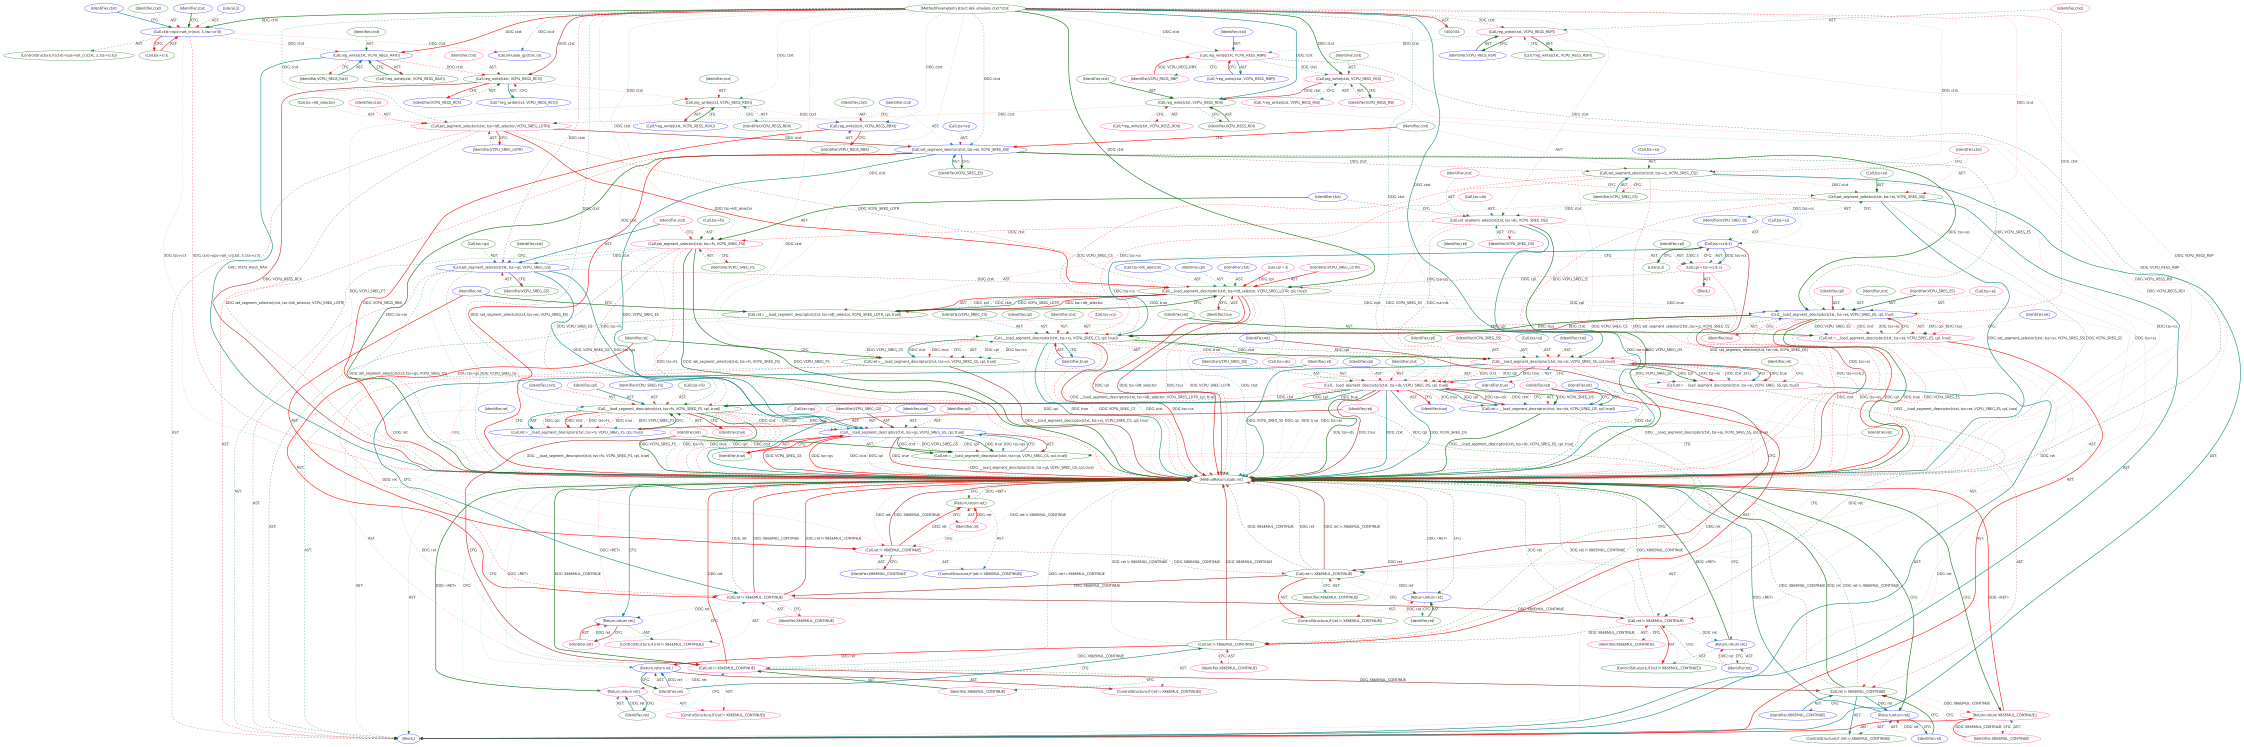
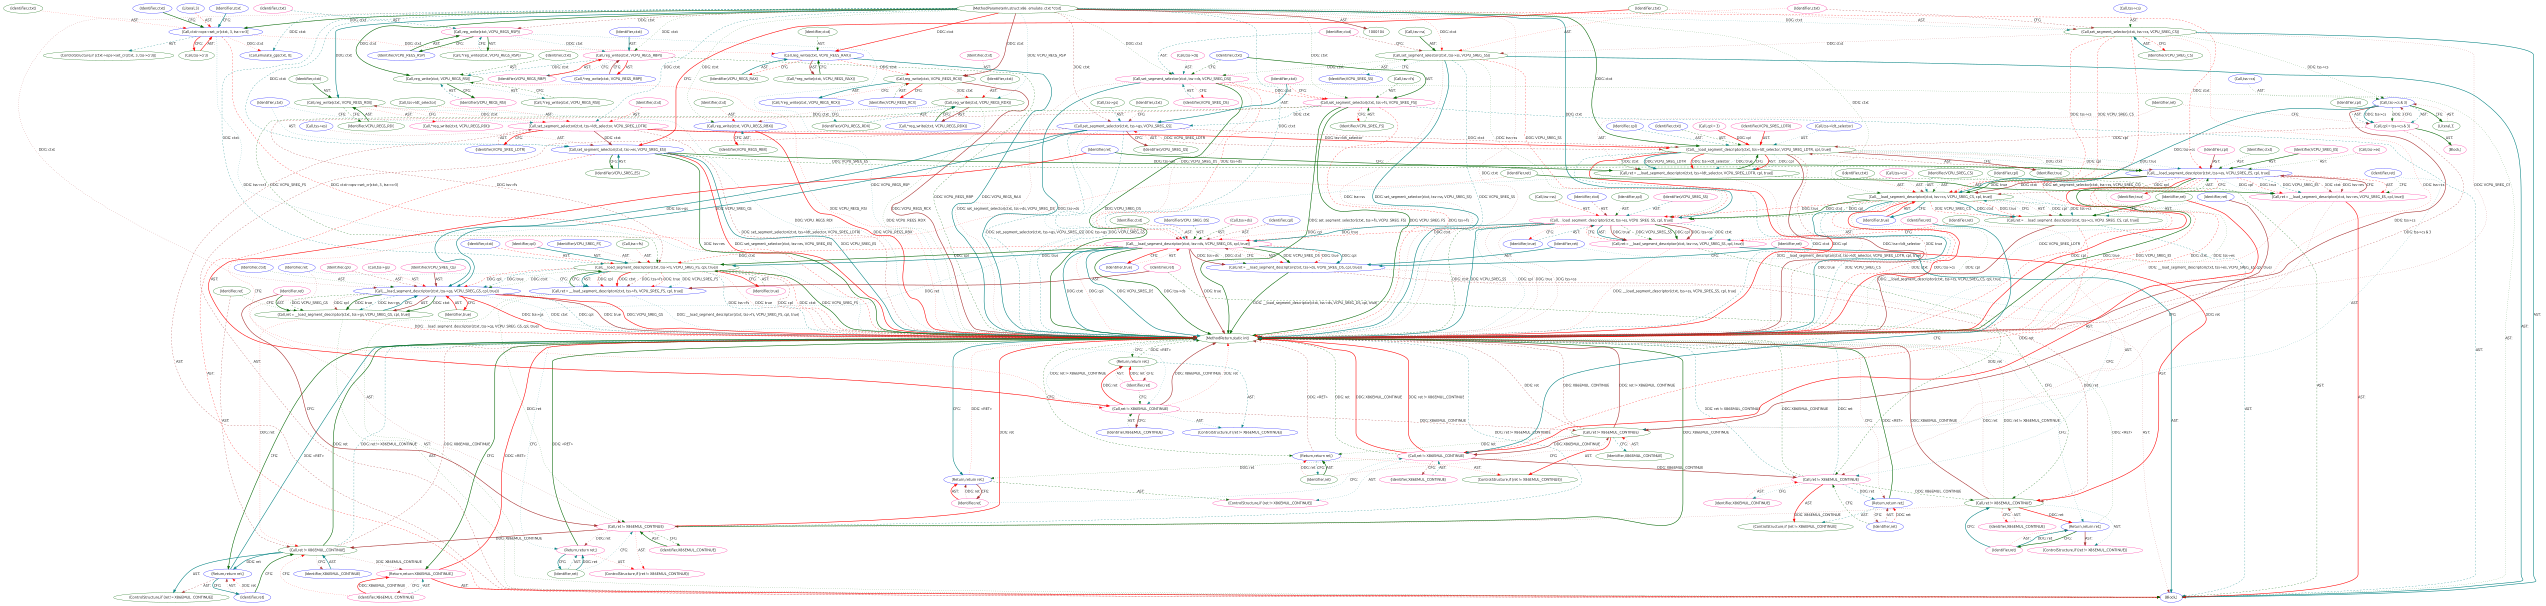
edge "(MethodParameterIn,struct x86_emulate_ctxt *ctxt)" -> "(Call,reg_write(ctxt, VCPU_REGS_RDX))": label "DDG: ctxt" -> "DDG: VCPU_REGS_RSP"
edge "(Call,reg_write(ctxt, VCPU_REGS_RBP))" -> "(Call,*reg_write(ctxt, VCPU_REGS_RBP))": color teal -> red
edge "(Identifier,VCPU_REGS_RBP)" -> "(Call,reg_write(ctxt, VCPU_REGS_RBP))": label "DDG: VCPU_REGS_RBX" -> "AST: "
node "(Call,reg_write(ctxt, VCPU_REGS_RSI))": color deeppink -> darkgreen
edge "(Call,reg_write(ctxt, VCPU_REGS_RSI))" -> "(Call,reg_write(ctxt, VCPU_REGS_RDI))": removed, label "DDG: ctxt"
node "(Call,*reg_write(ctxt, VCPU_REGS_RSI))": color deeppink -> darkgreen
edge "(Identifier,VCPU_REGS_RBX)" -> "(Call,reg_write(ctxt, VCPU_REGS_RBX))": color brown -> teal
edge "(Call,set_segment_selector(ctxt, tss->es, VCPU_SREG_ES))" -> "(Call,set_segment_selector(ctxt, tss->cs, VCPU_SREG_CS))": removed, label "DDG: ctxt"
edge "(Call,reg_write(ctxt, VCPU_REGS_RDX))" -> "(MethodReturn,static int)": label "DDG: VCPU_SREG_FS" -> "DDG: VCPU_REGS_RDX"
